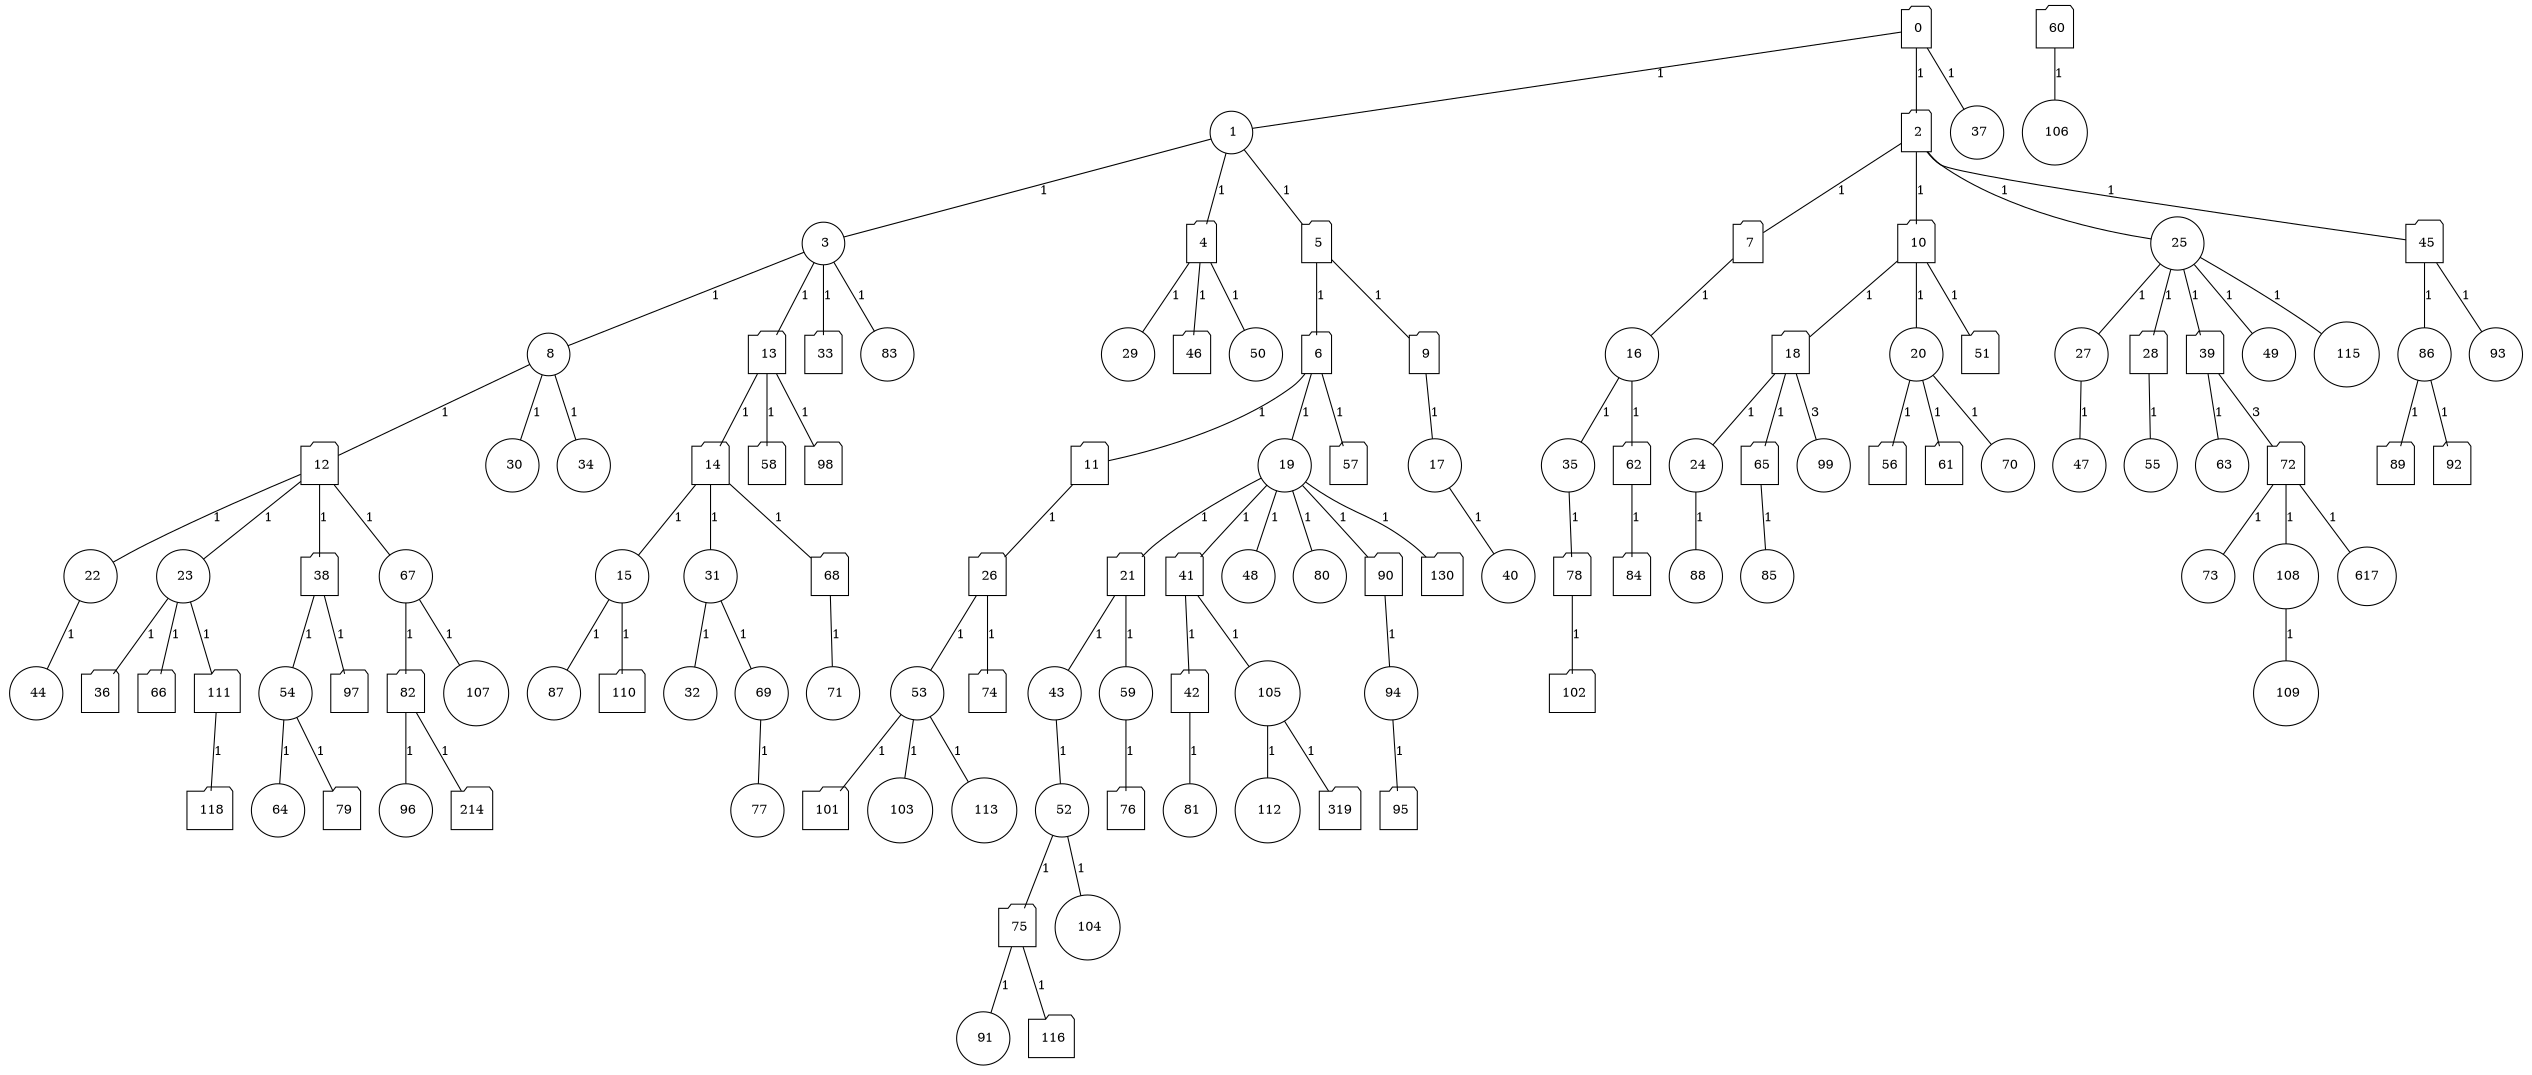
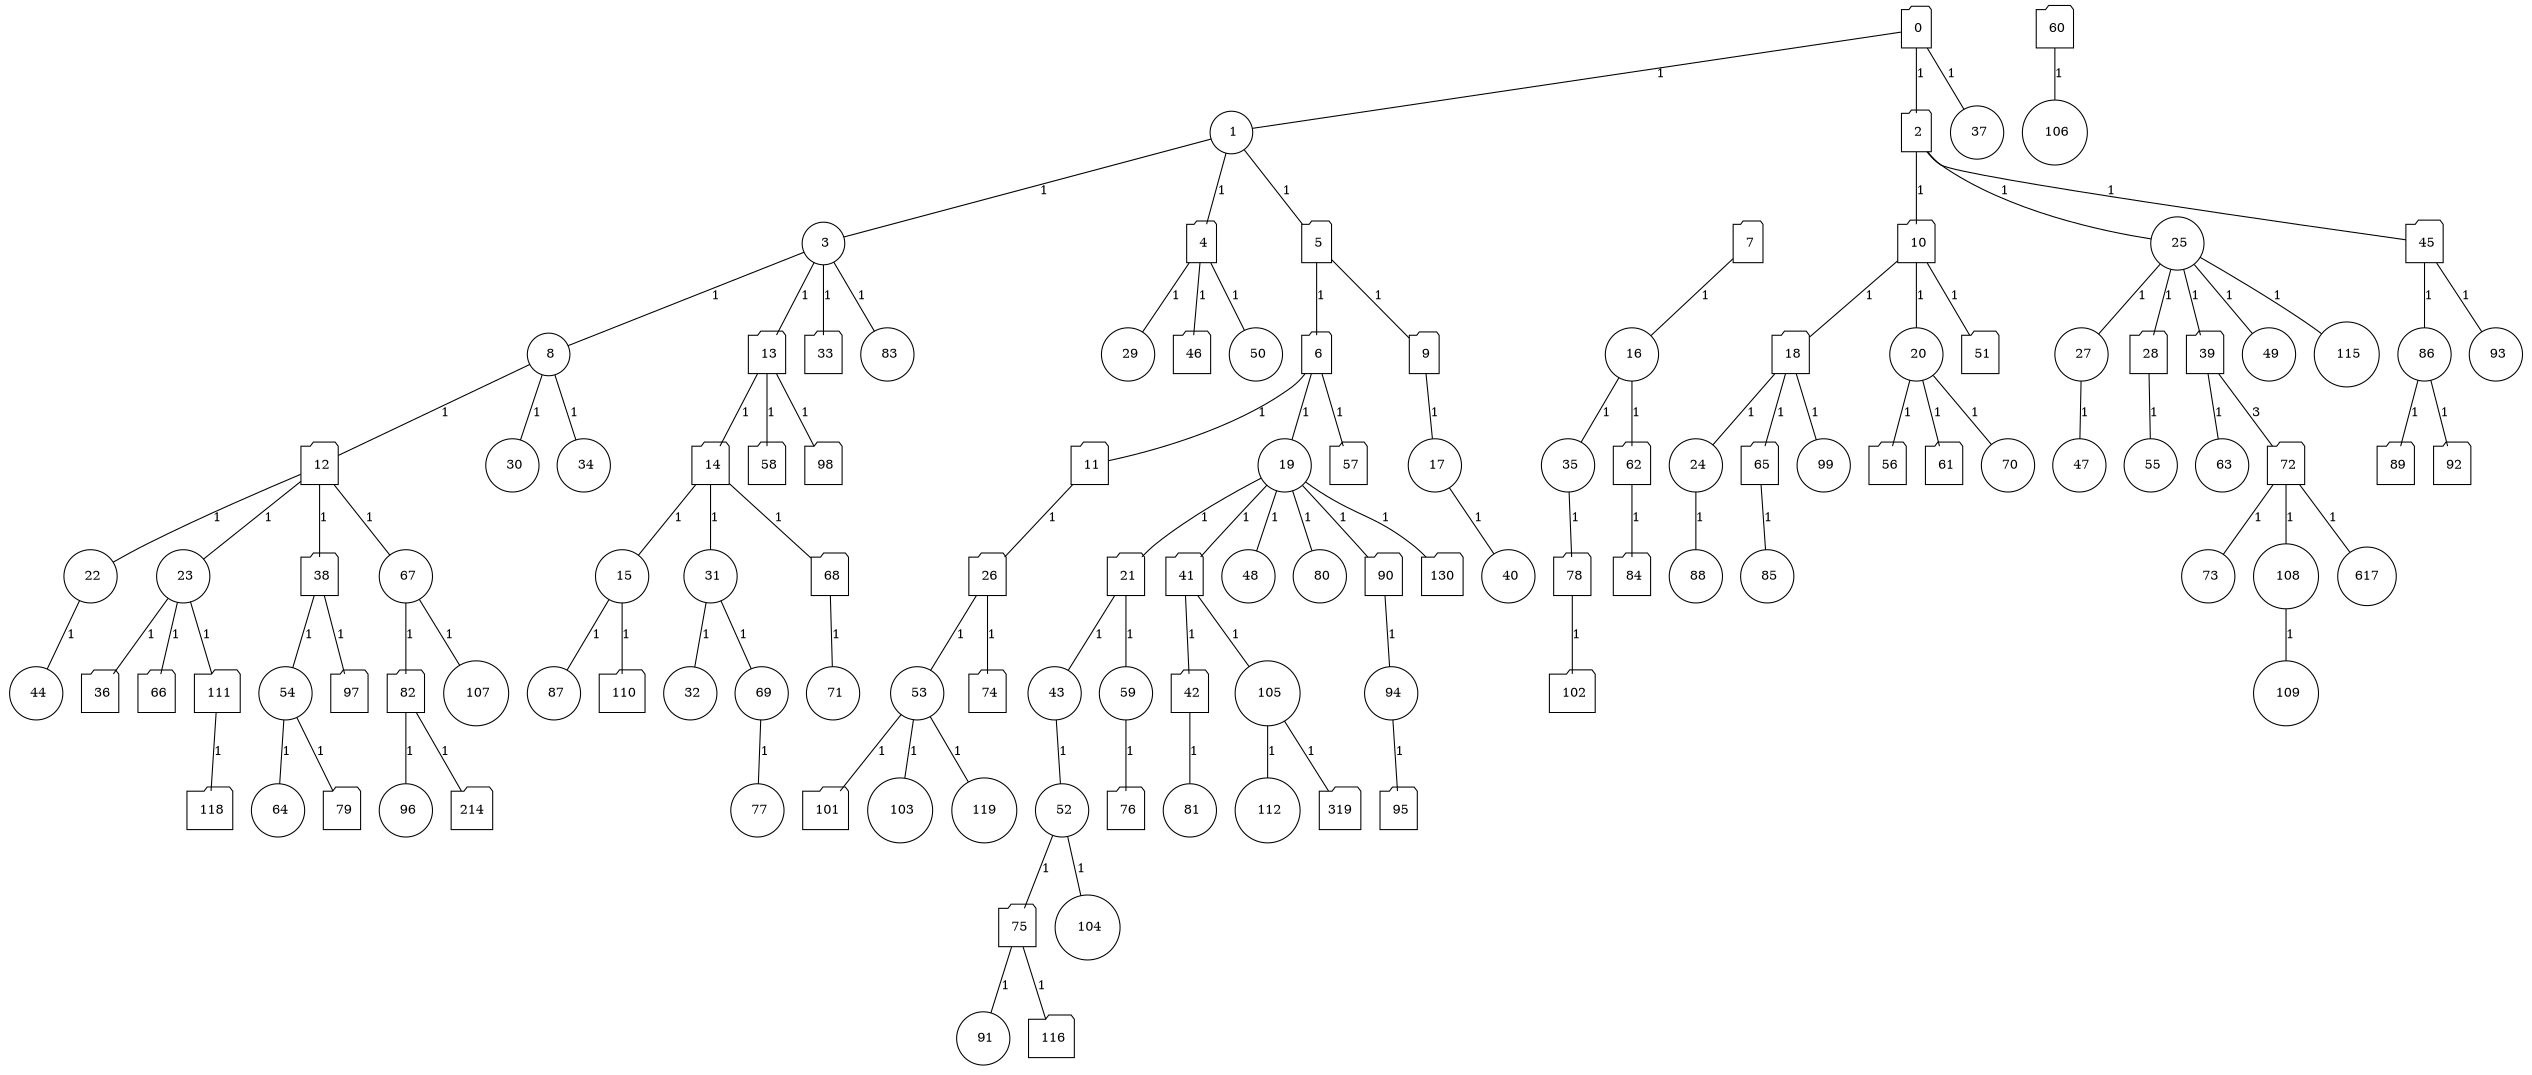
edge "2" -- "7": removed, label "1"
edge "18" -- "99": label "3" -> "1"
node "113": label "113" -> "119"
